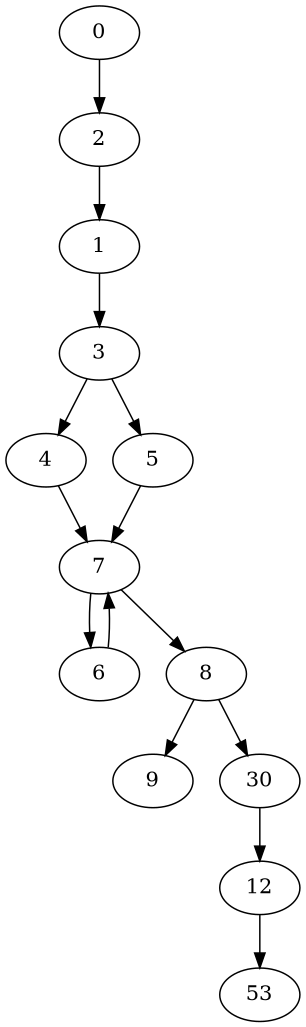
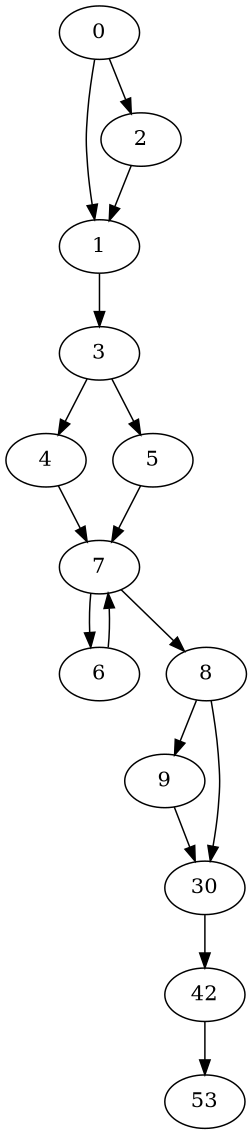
edge "0" -> "1": added
edge "9" -> "30": added
node "12": label "12" -> "42"
